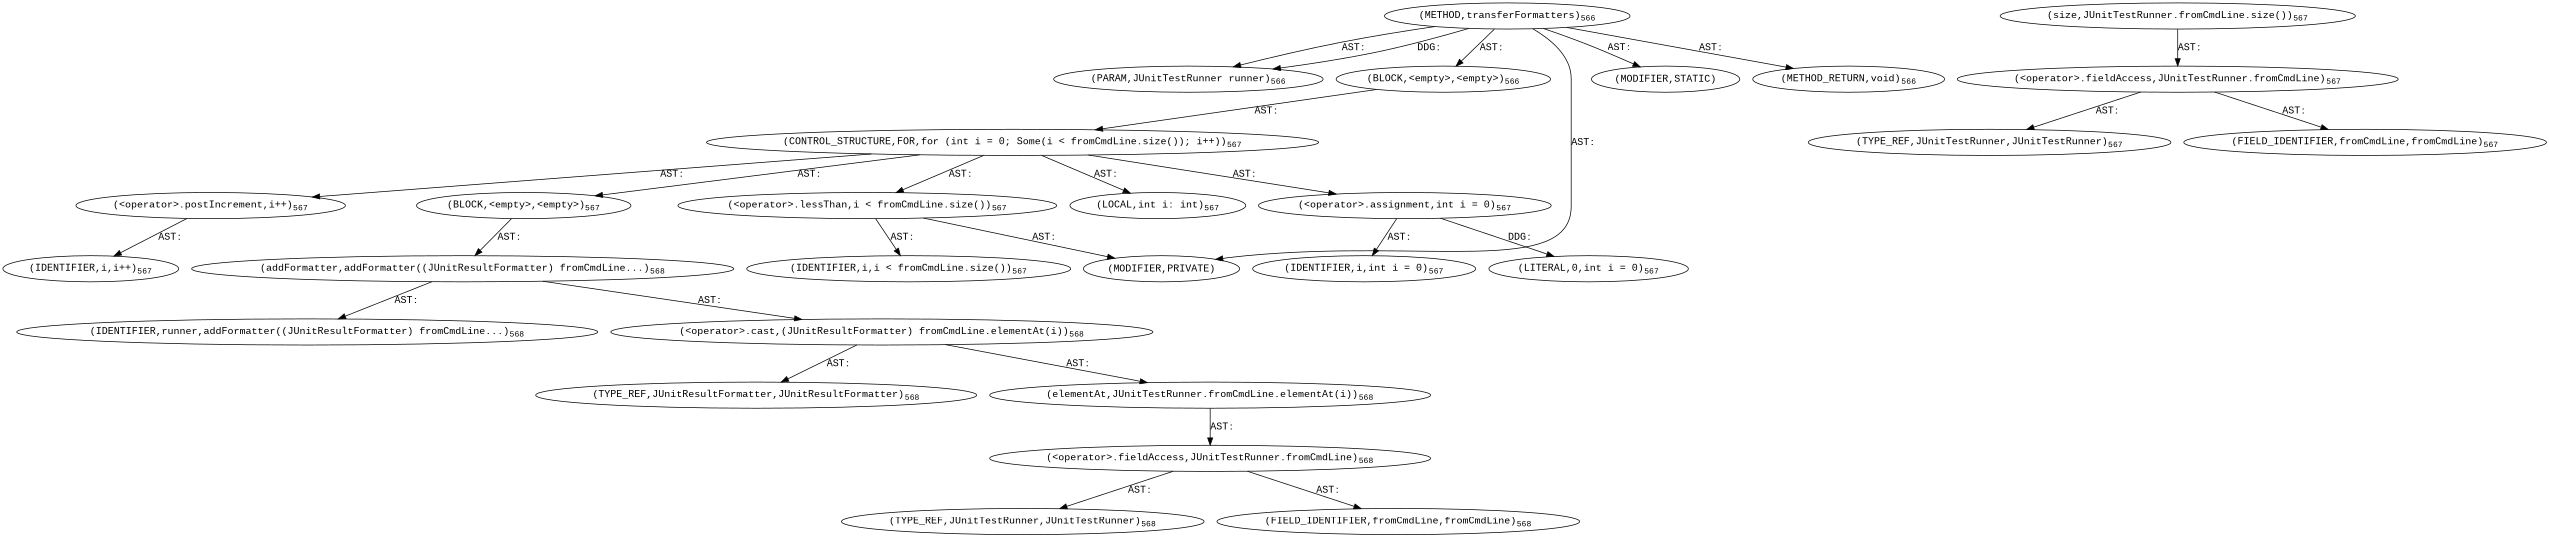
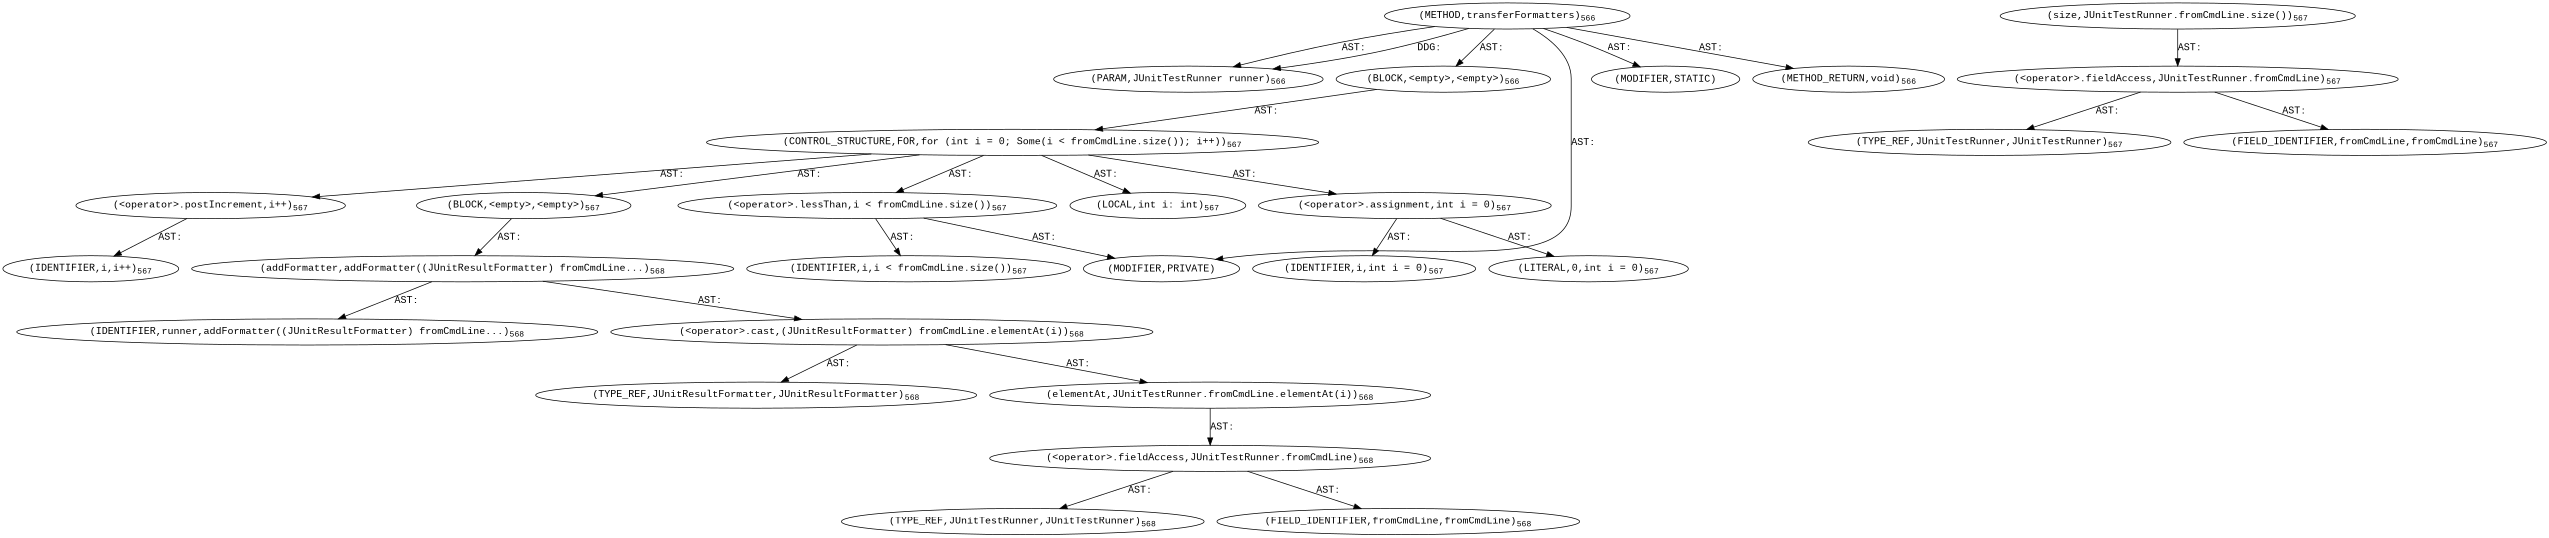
edge "(<operator>.assignment,int i = 0)" -> "(LITERAL,0,int i = 0)": label "DDG: " -> "AST: "
